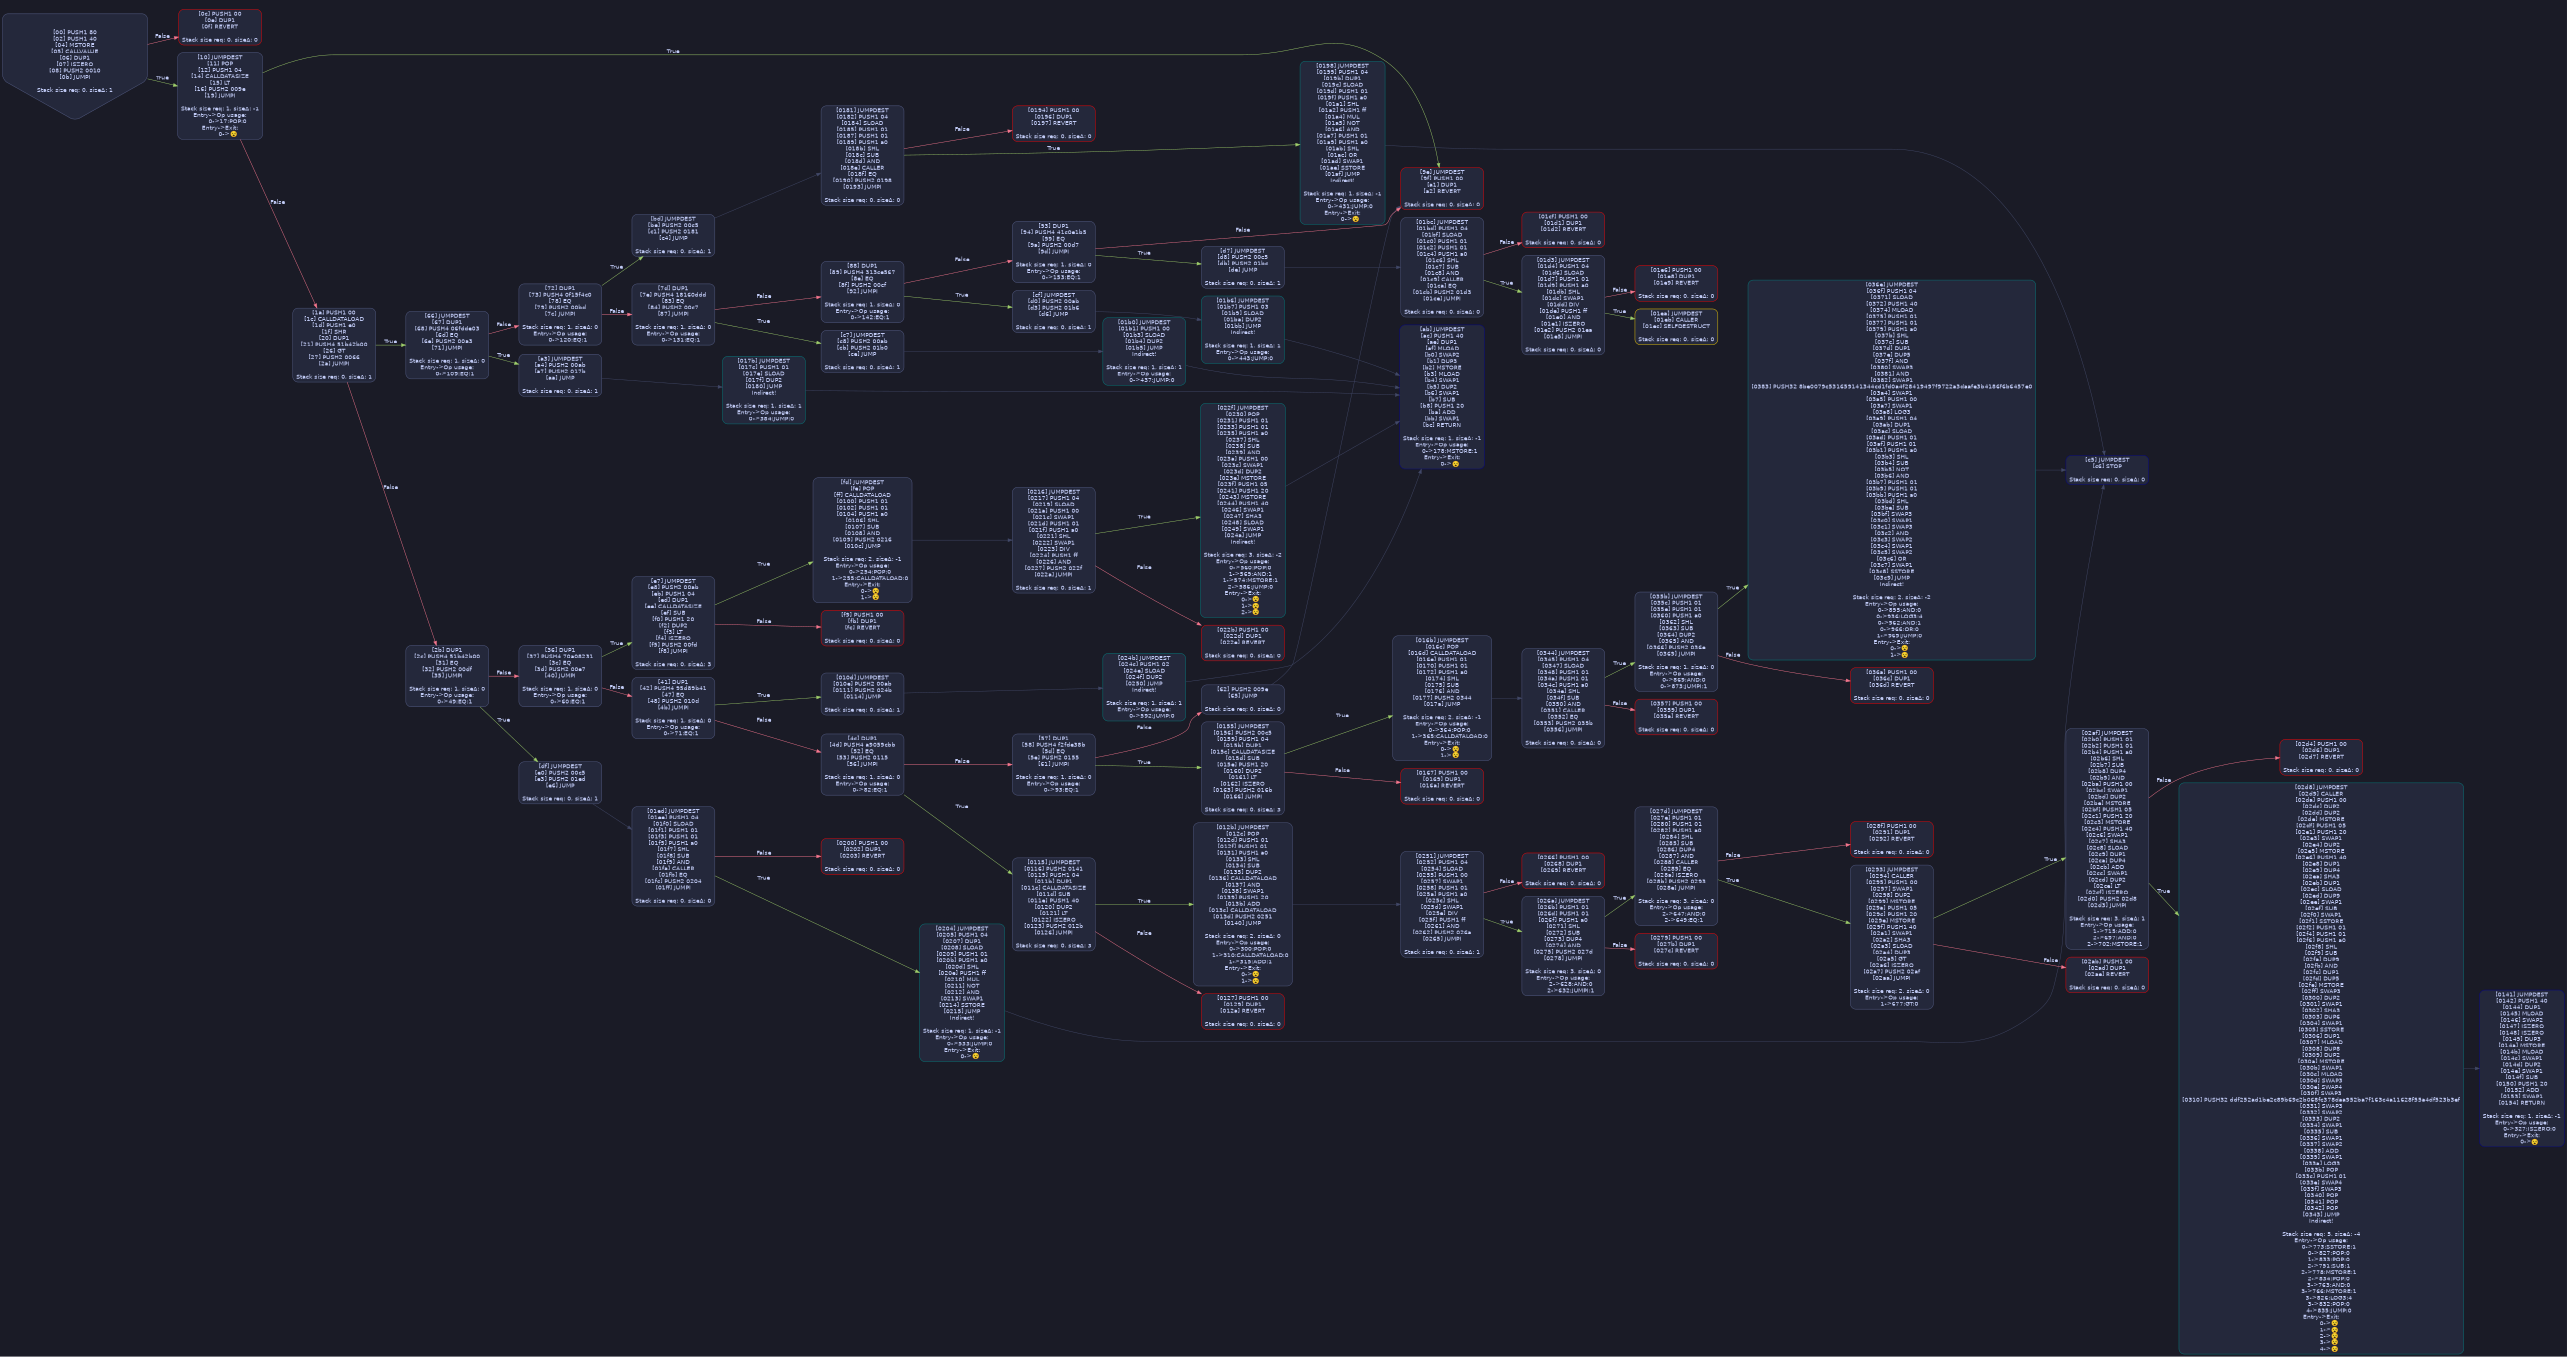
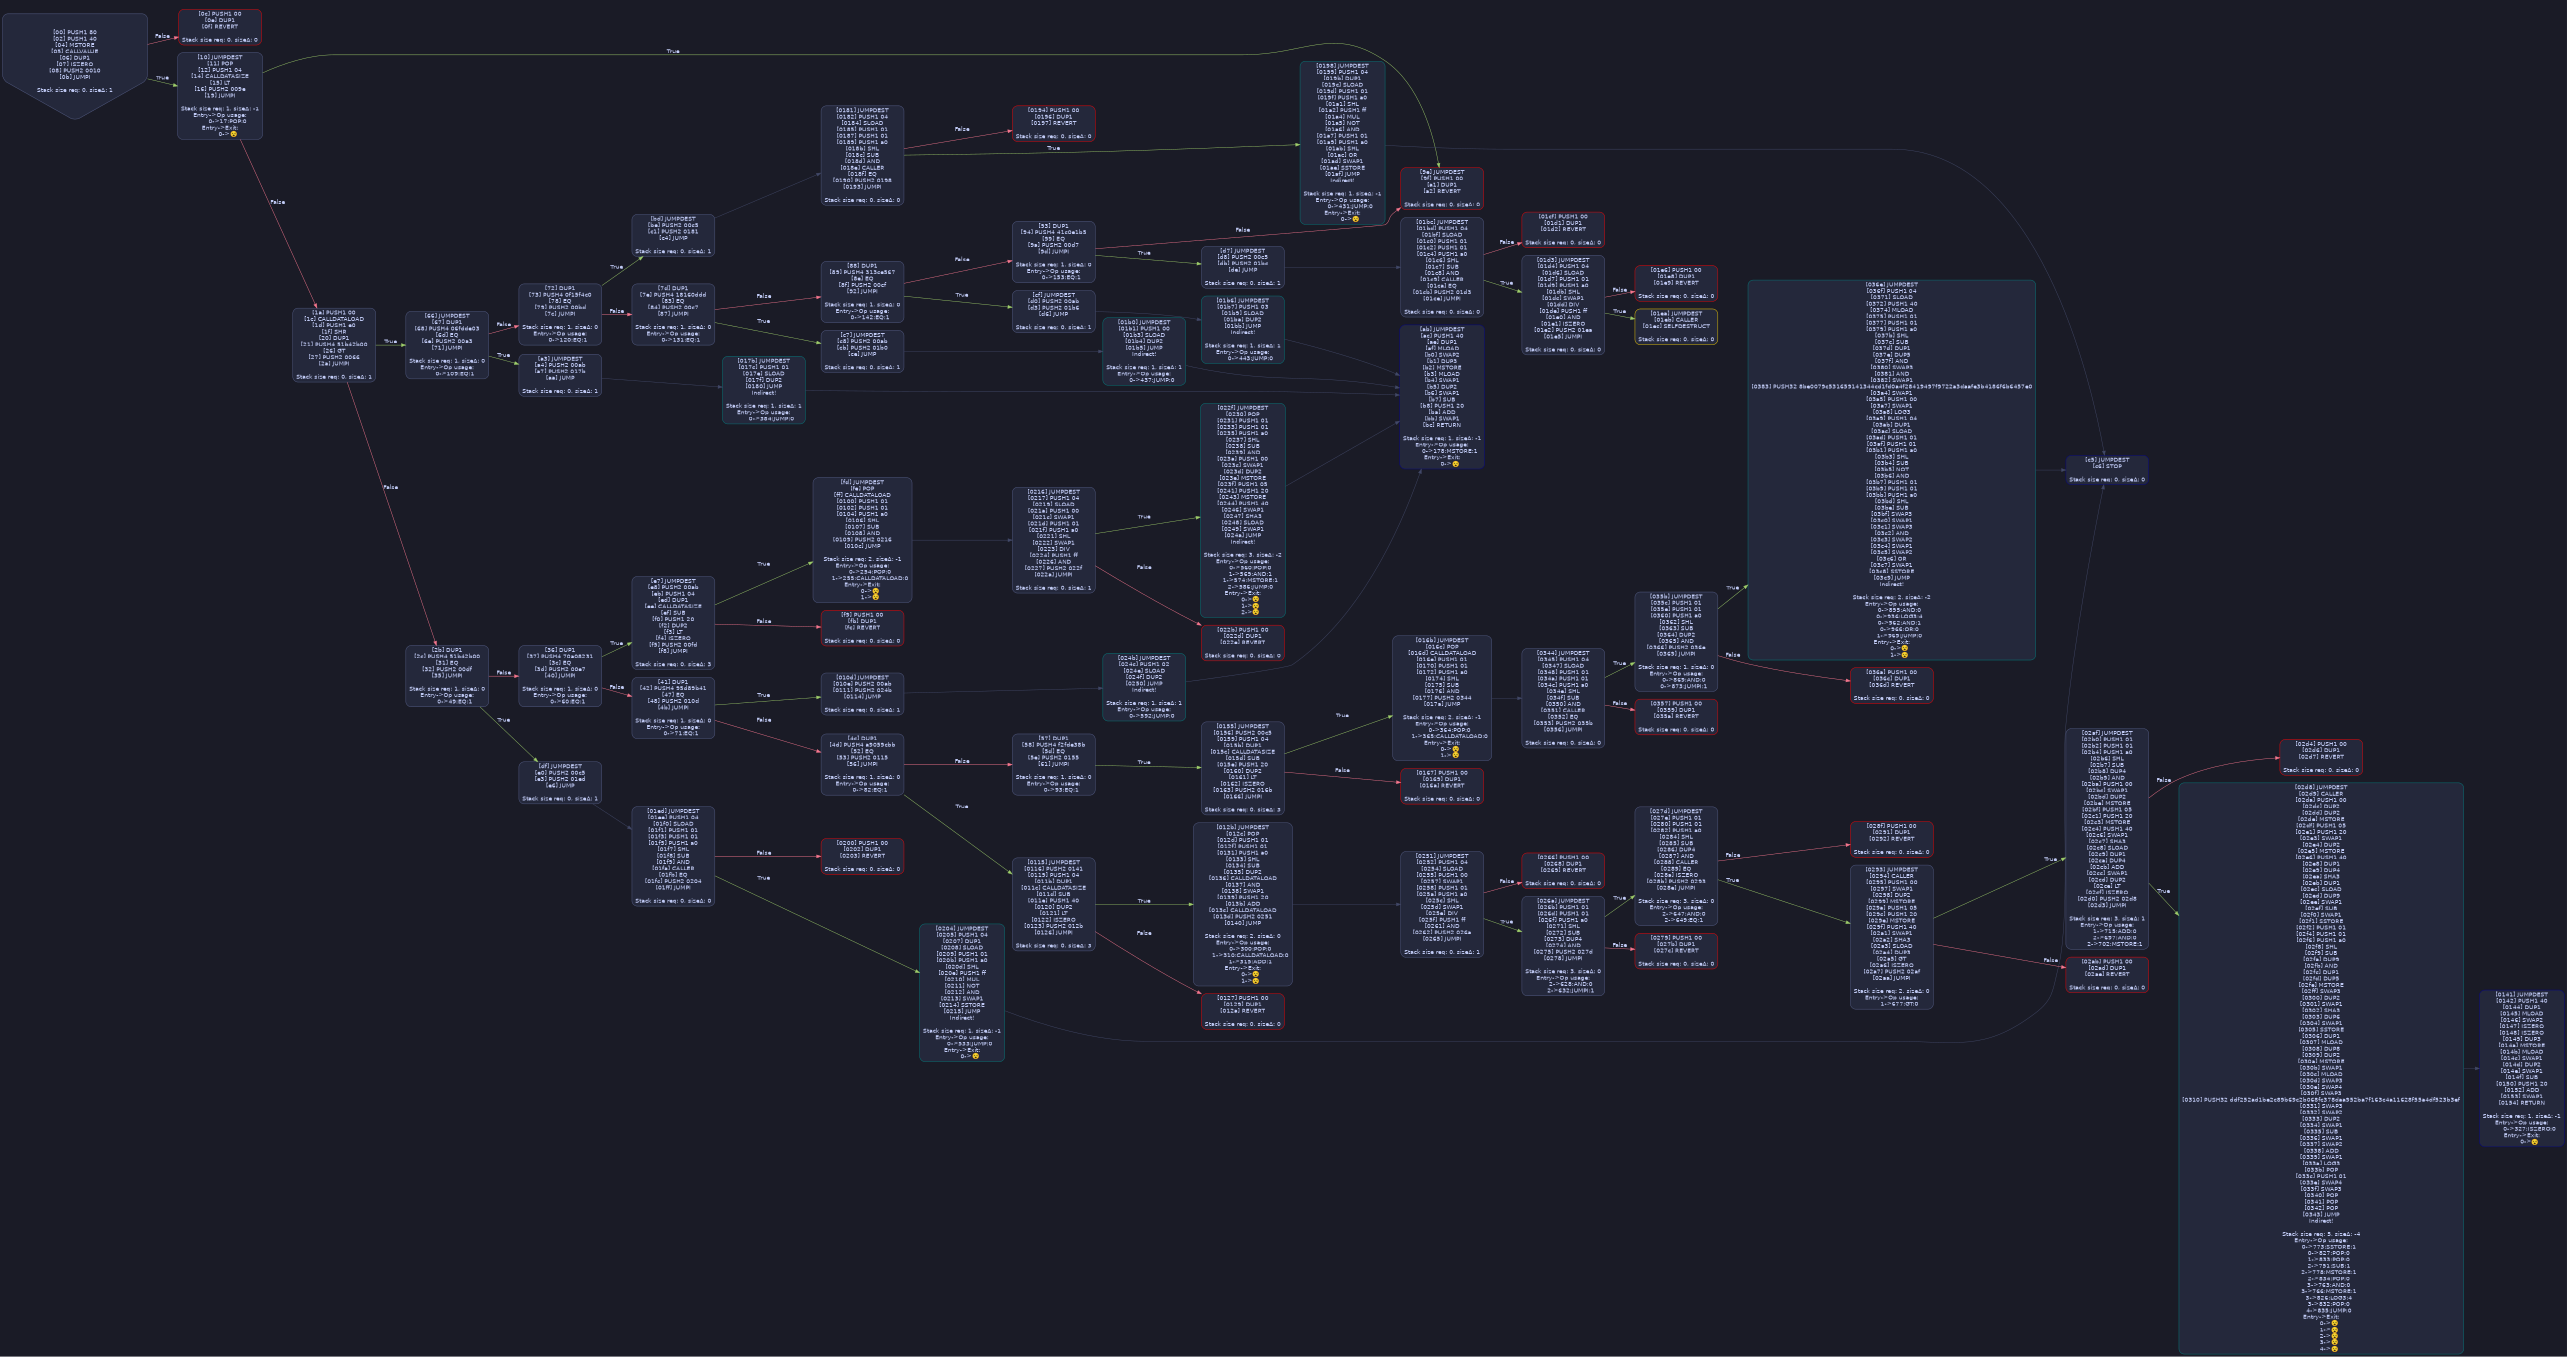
node "[62] PUSH2 009e [65] JUMP Stack size req: 0, sizeΔ: 0": removed
